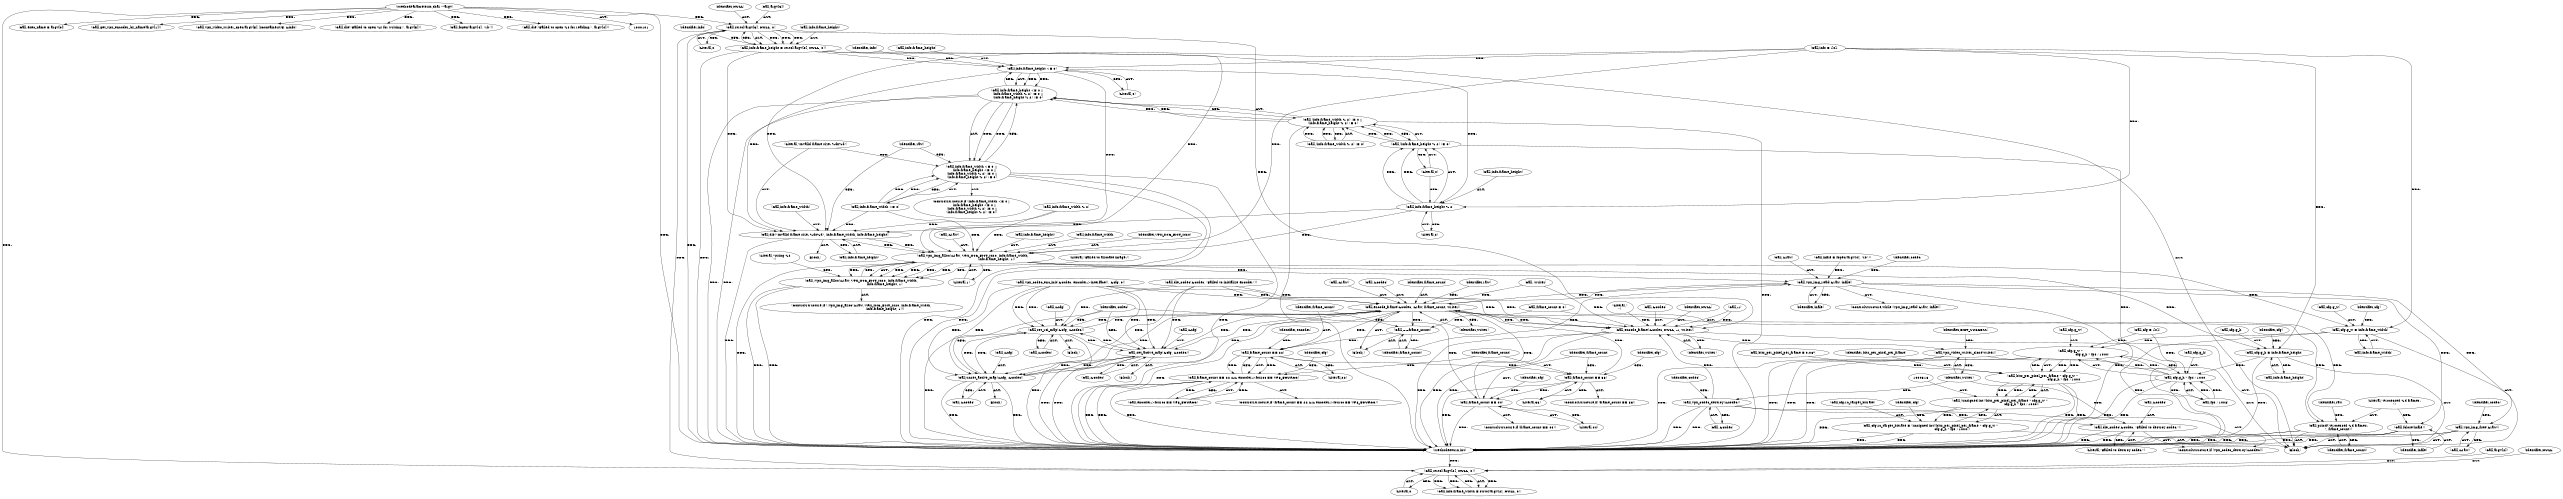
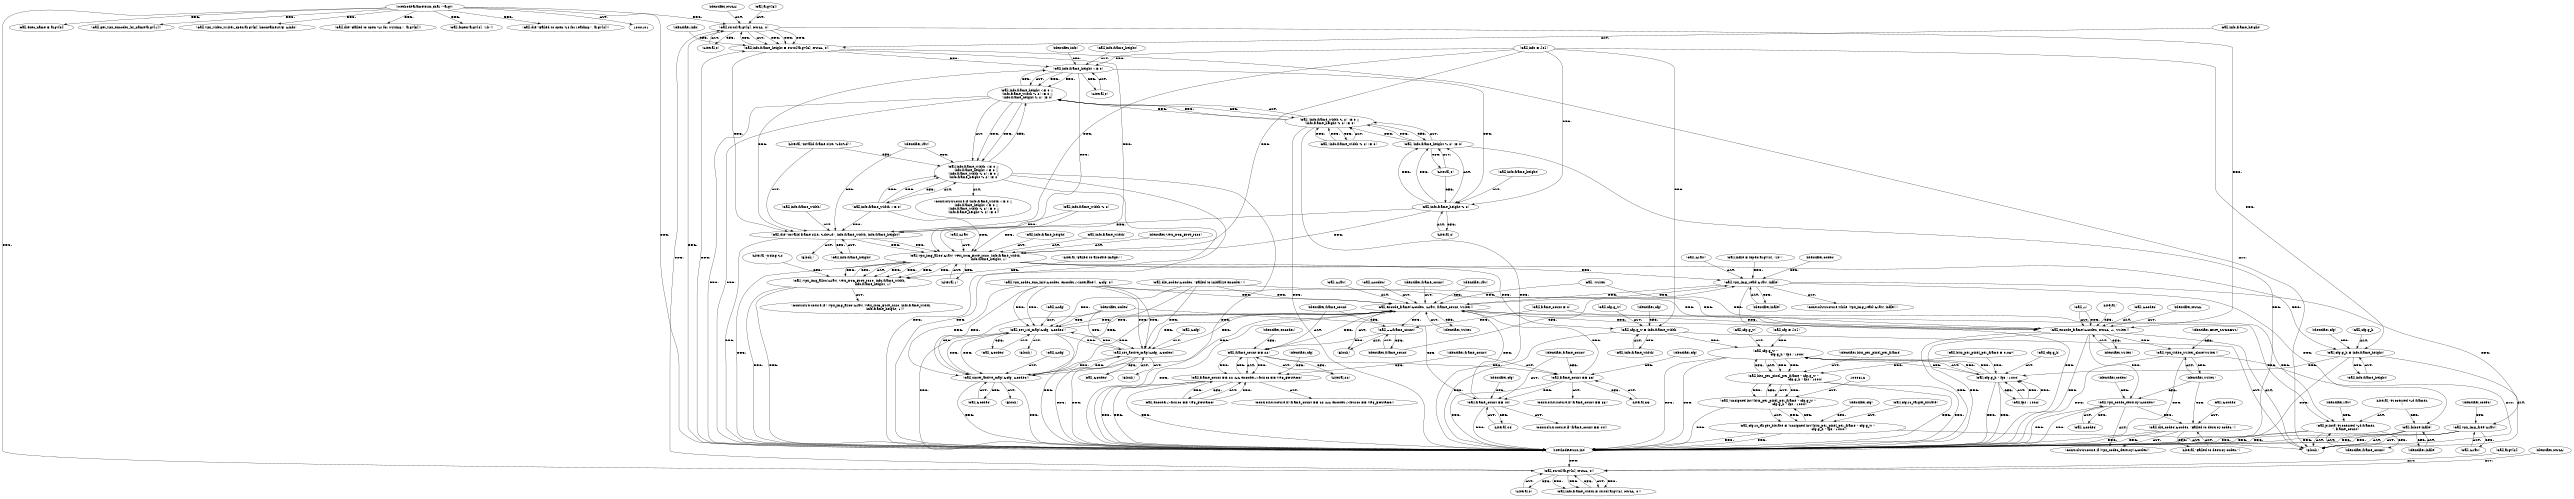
edge "(Call,cfg = {0})" -> "(Call,cfg.g_h * fps / 1000)": now "(Call,bits_per_pixel_per_frame = 0.067)" -> "(Call,cfg.g_h * fps / 1000)"
edge "(Call,vpx_codec_destroy(&codec))" -> "(Call,encode_frame(&codec, NULL, -1, writer))": reversed
edge "(Call,info.frame_height = strtol(argv[3], NULL, 0))" -> "(MethodReturn,int)": reversed
